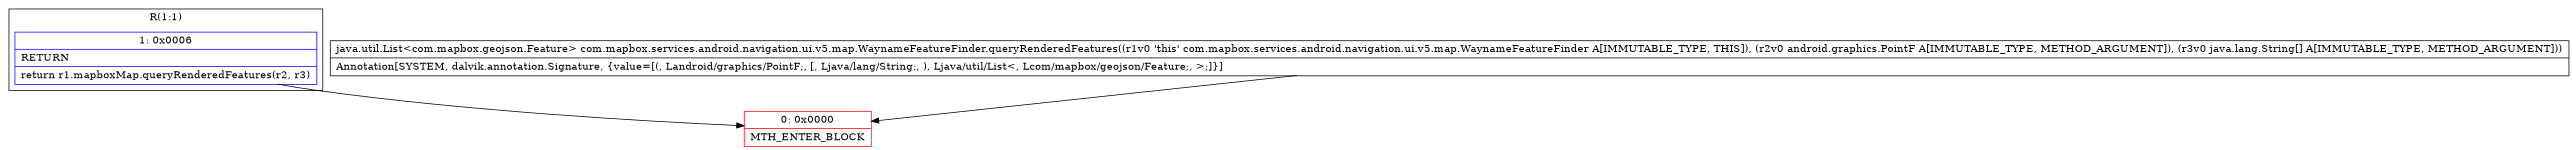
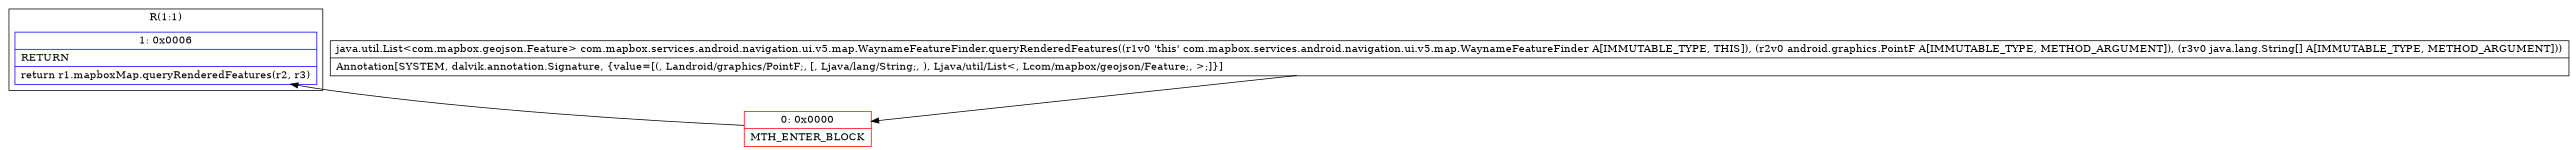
edge "1: 0x0006" -> "0: 0x0000": reversed
